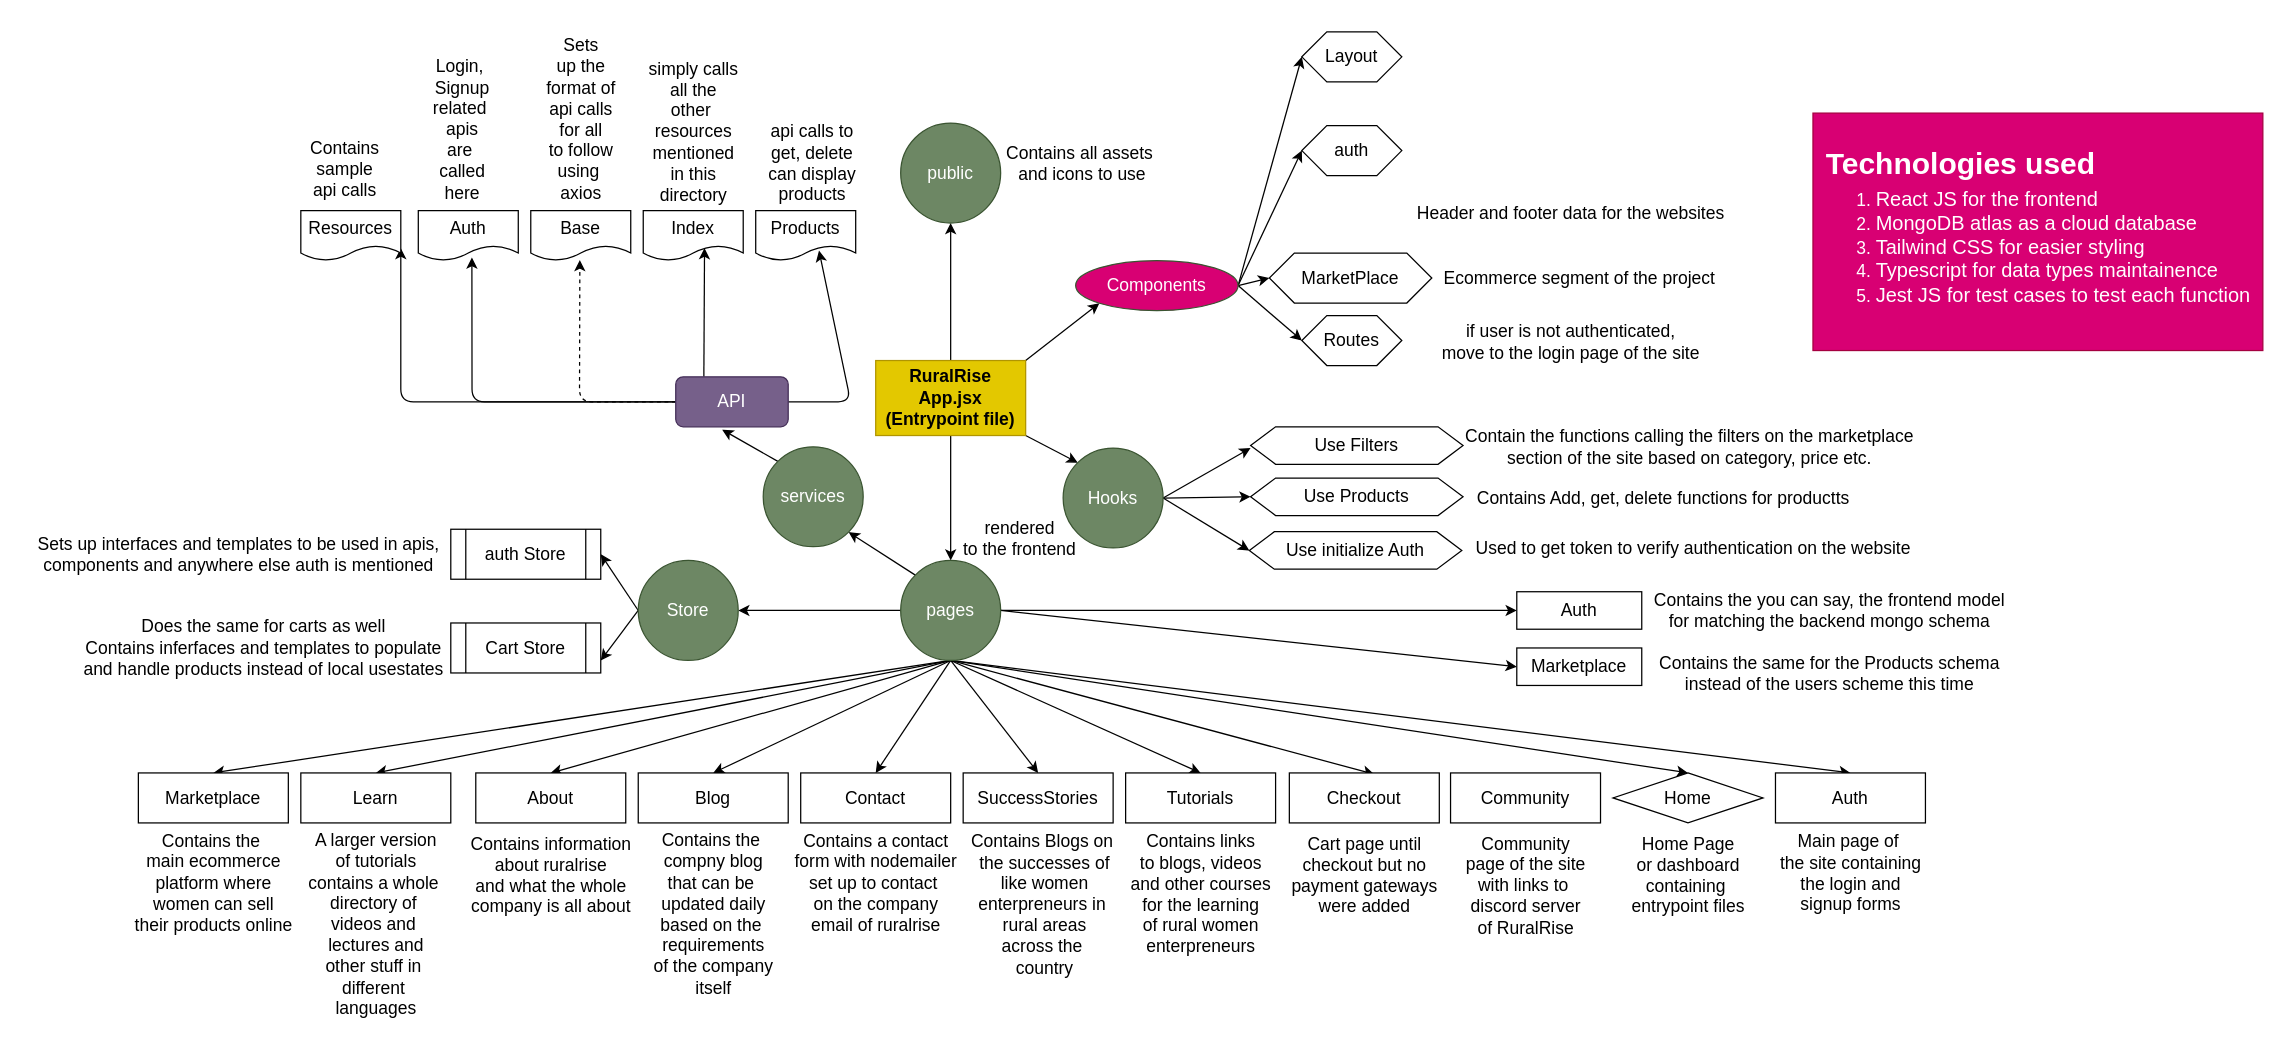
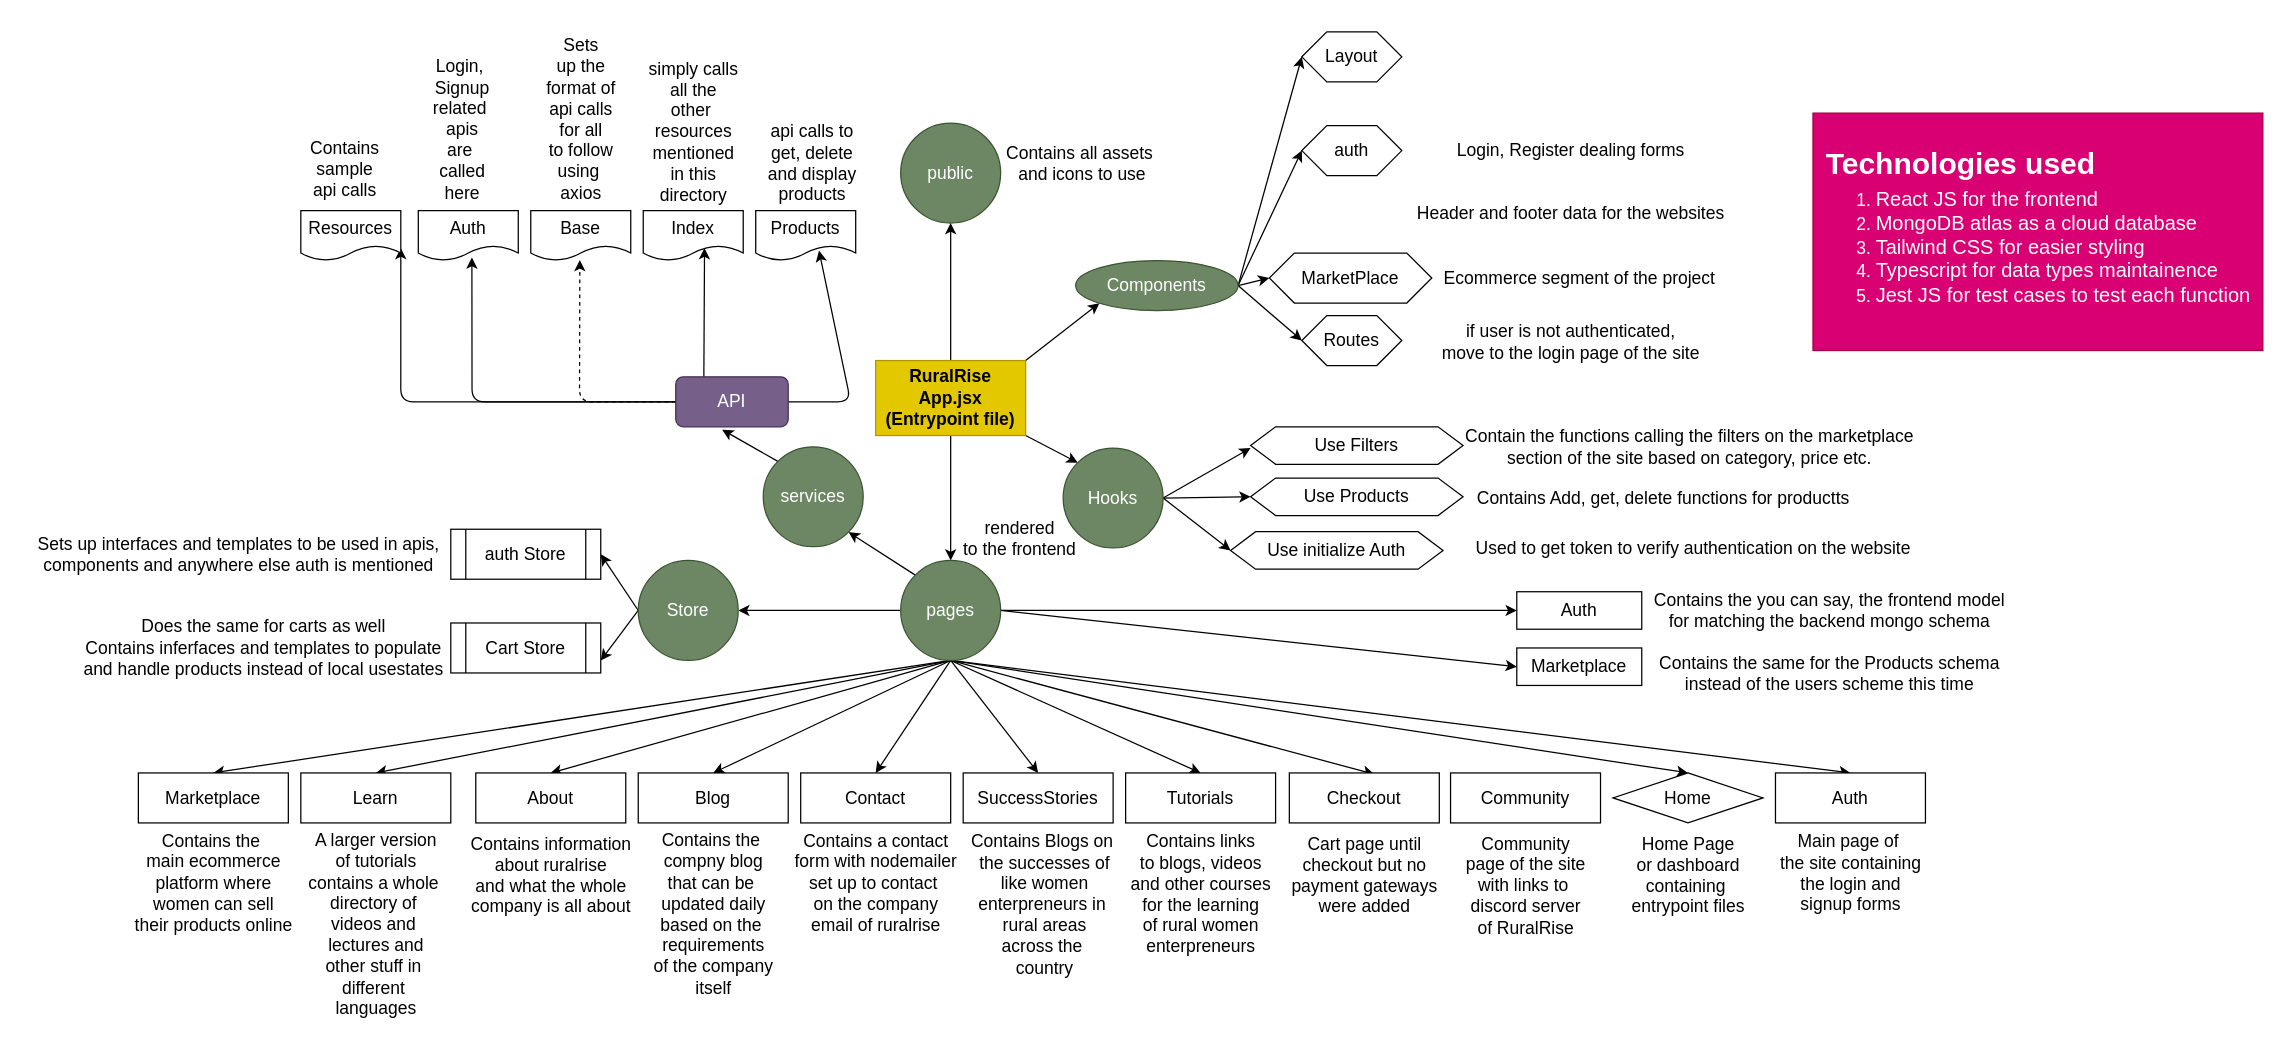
node "Login, Register dealing forms": added
node "api calls to get, delete can display products": label "api calls to get, delete can display products" -> "api calls to get, delete and display products"
node "Components": fillcolor #d80073 -> #6d8764
node "Use initialize Auth": moved (1356, 551) -> (1337, 551)
